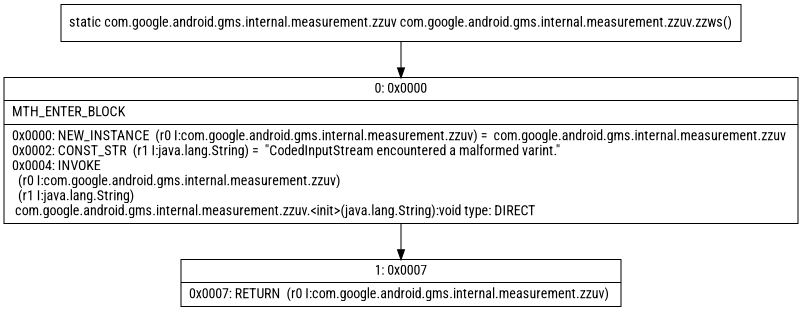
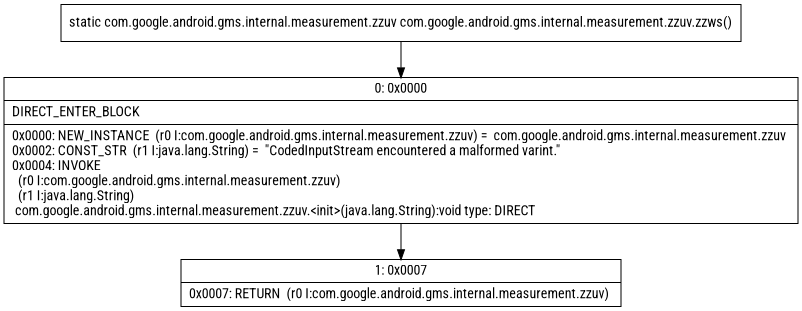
node "0: 0x0000": text "MTH_ENTER_BLOCK" -> "DIRECT_ENTER_BLOCK"
